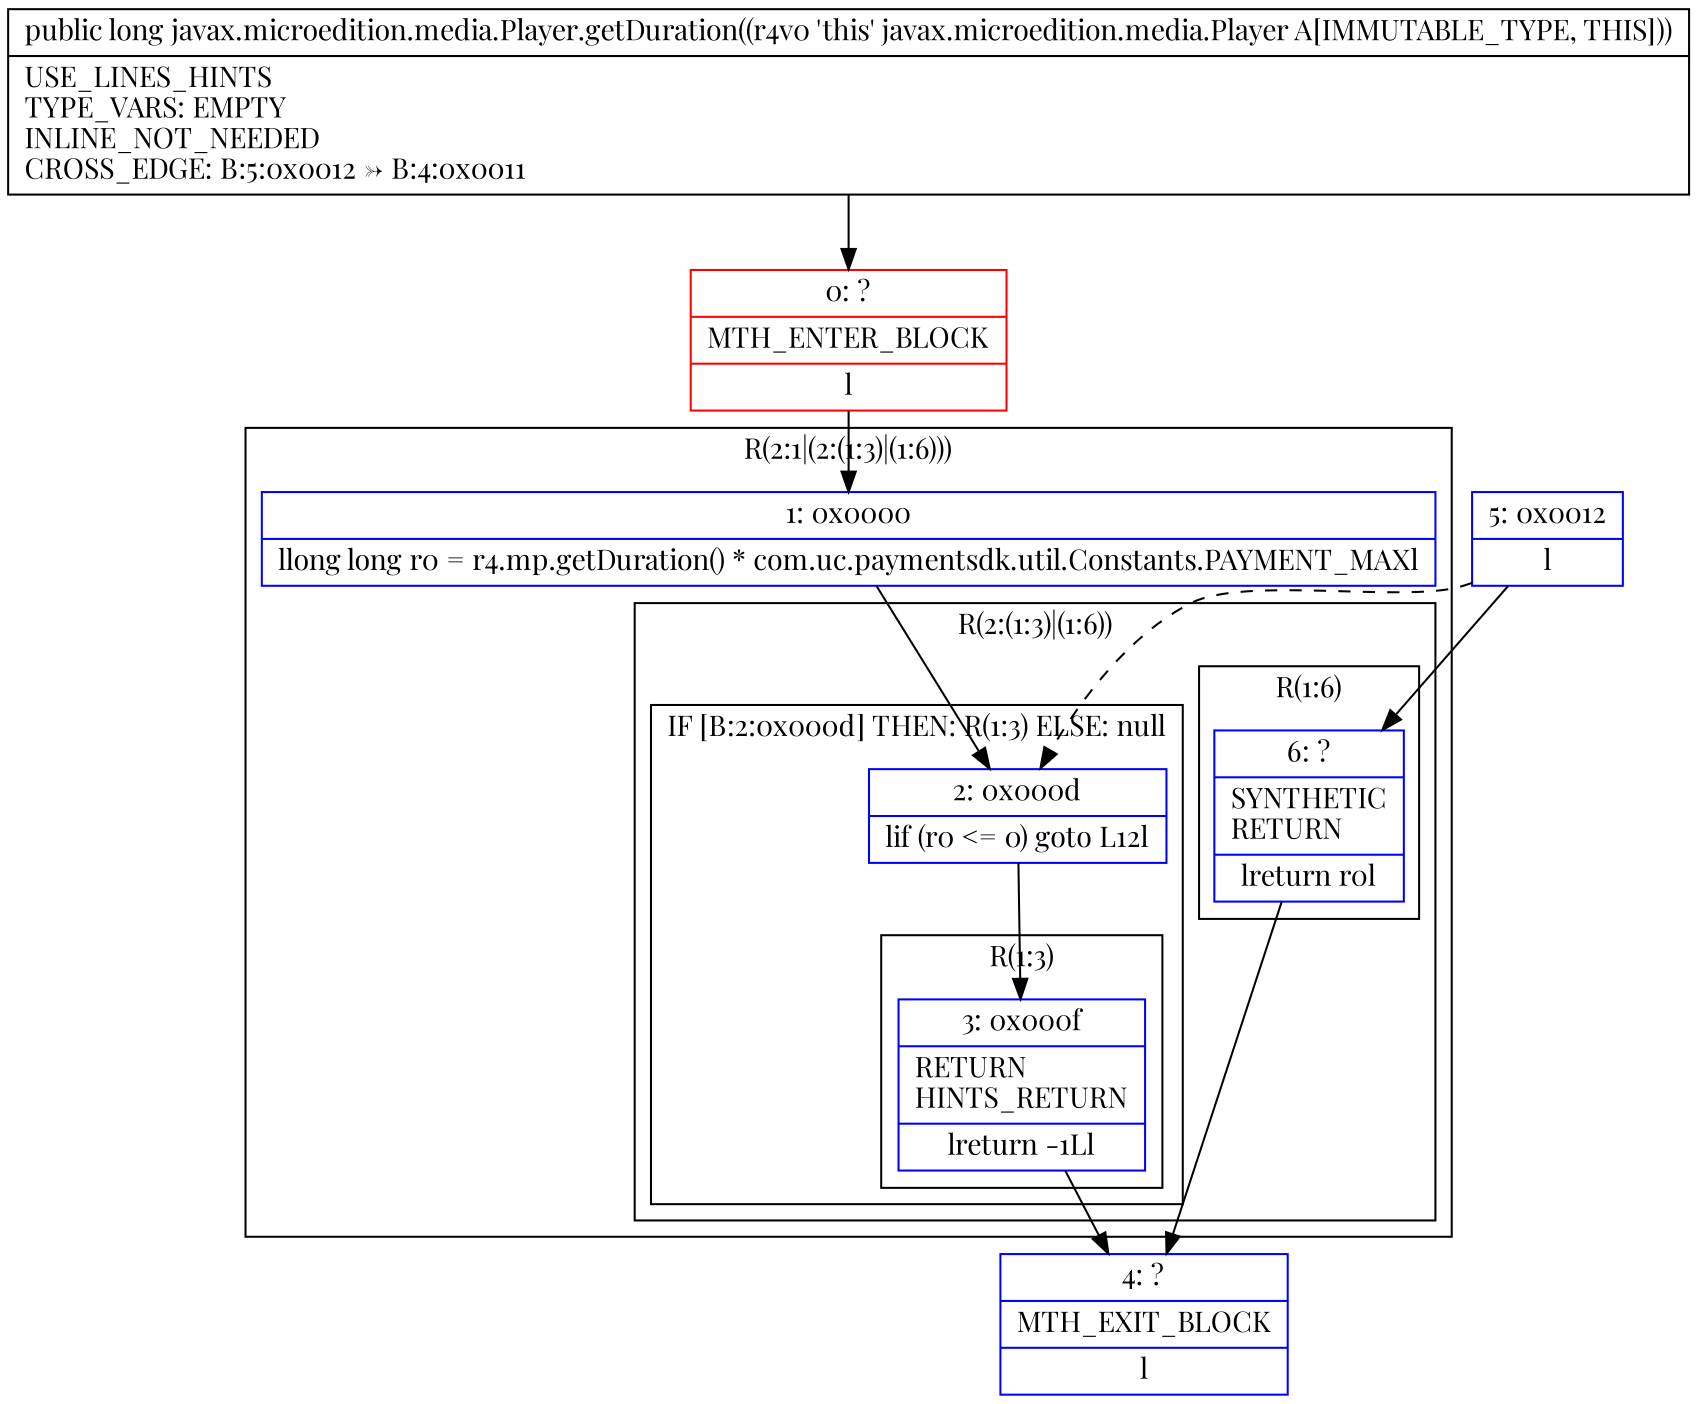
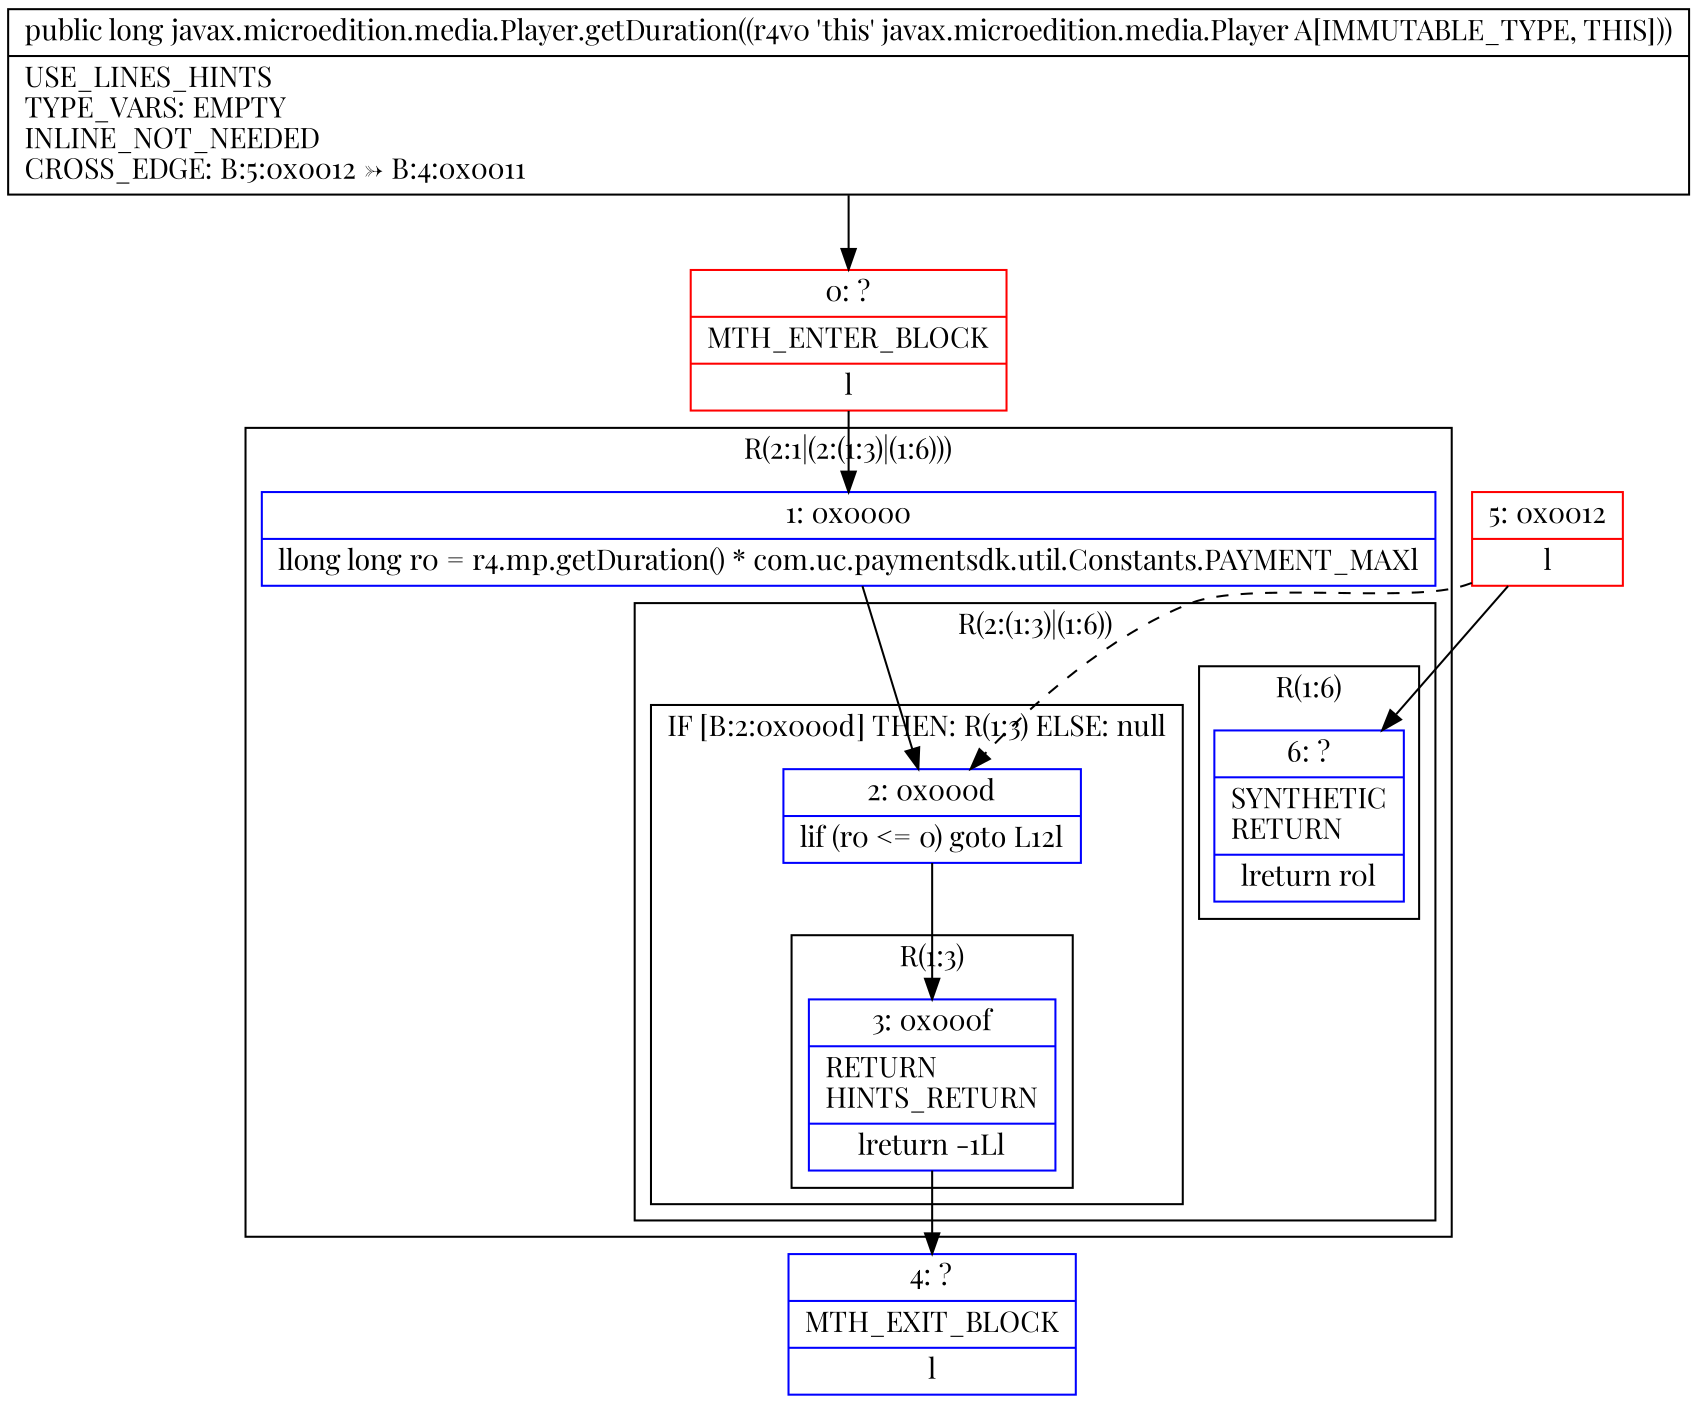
node "5: 0x0012": color blue -> red
edge "6: ?" -> "4: ?": removed
